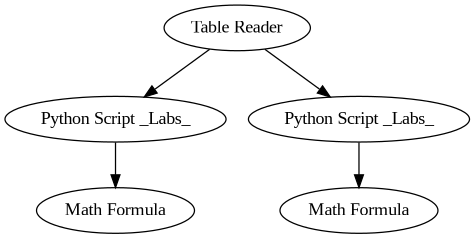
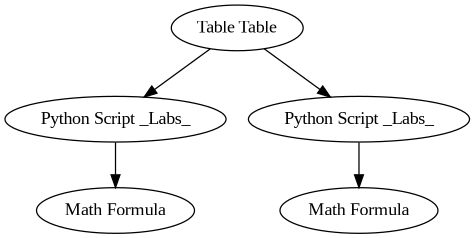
node "Table Reader": label "Table Reader" -> "Table Table"
